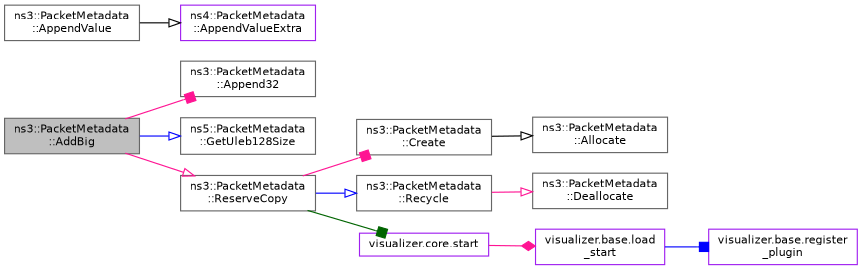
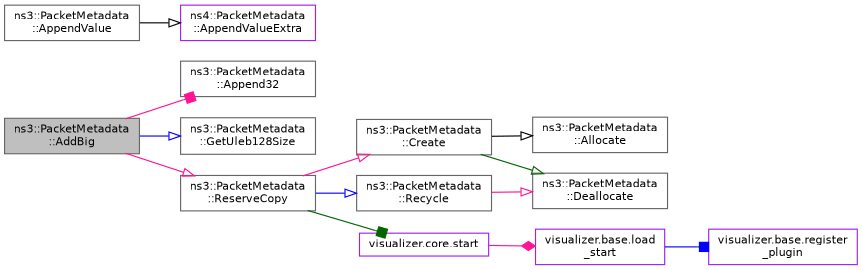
node "ns5::PacketMetadata ::GetUleb128Size": label "ns5::PacketMetadata ::GetUleb128Size" -> "ns3::PacketMetadata ::GetUleb128Size"
edge "ns3::PacketMetadata ::Create" -> "ns3::PacketMetadata ::Deallocate": added
edge "ns3::PacketMetadata ::ReserveCopy" -> "ns3::PacketMetadata ::Create": arrowhead box -> onormal
